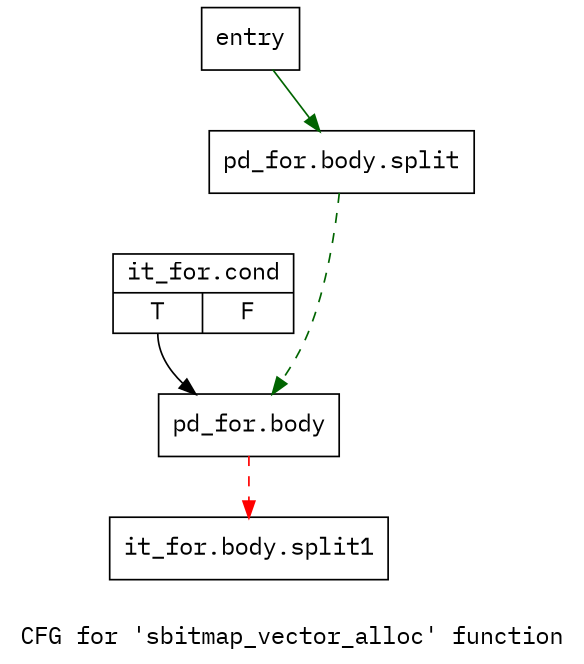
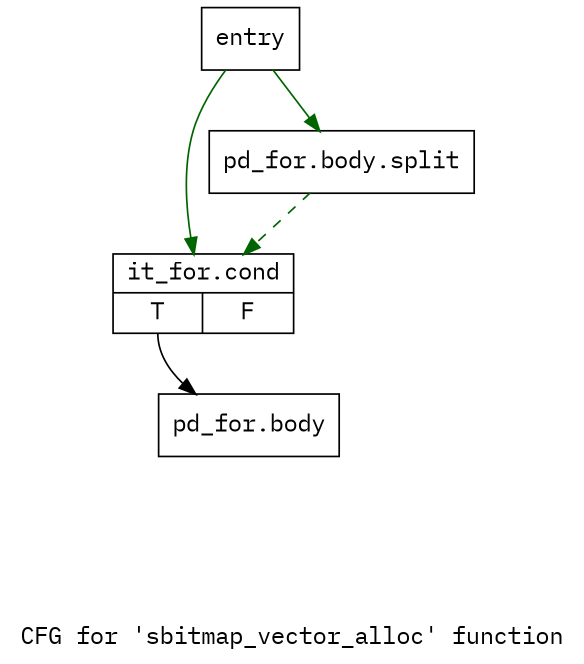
edge "entry" -> "it_for.cond": added
edge "pd_for.body.split" -> "pd_for.body": now "pd_for.body.split" -> "it_for.cond"
node "it_for.body.split1": removed
